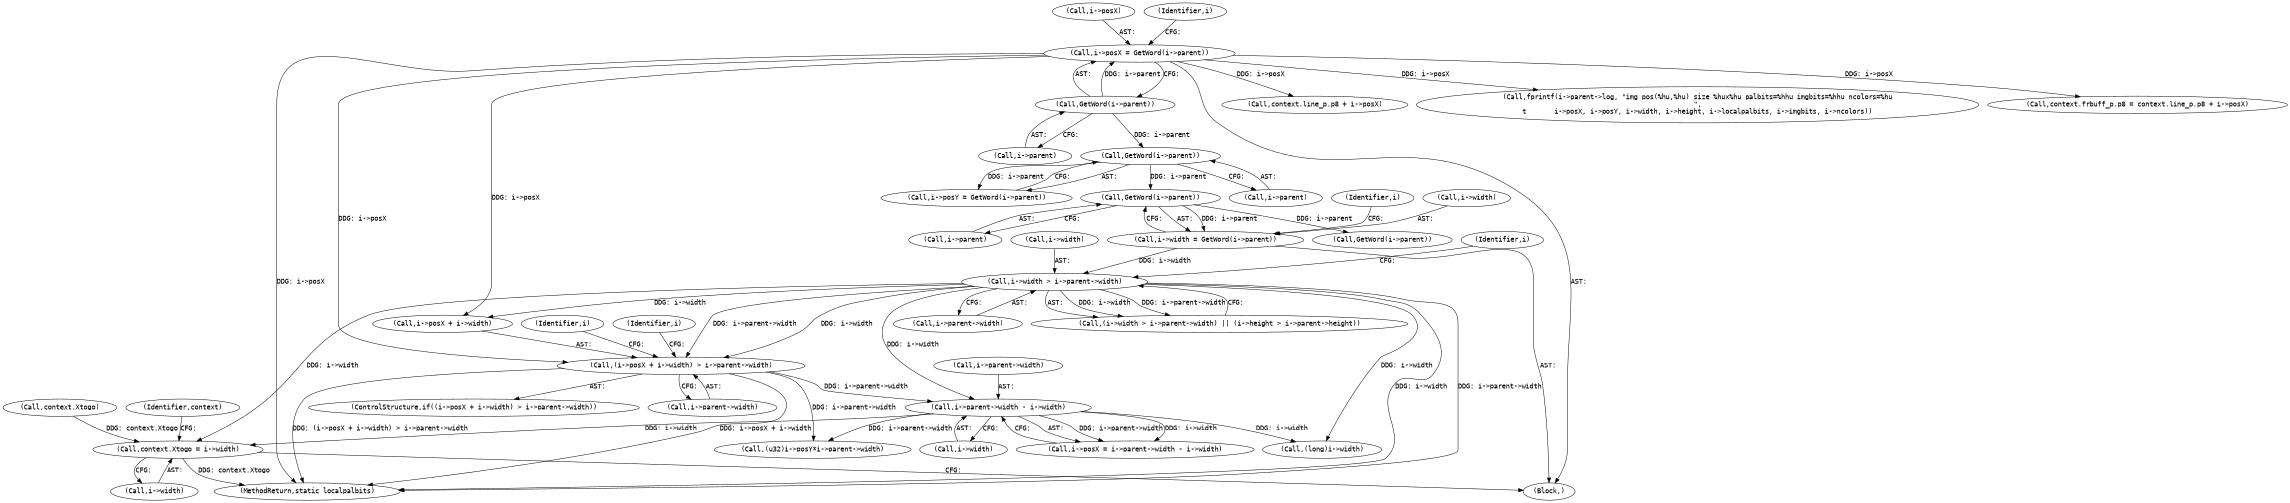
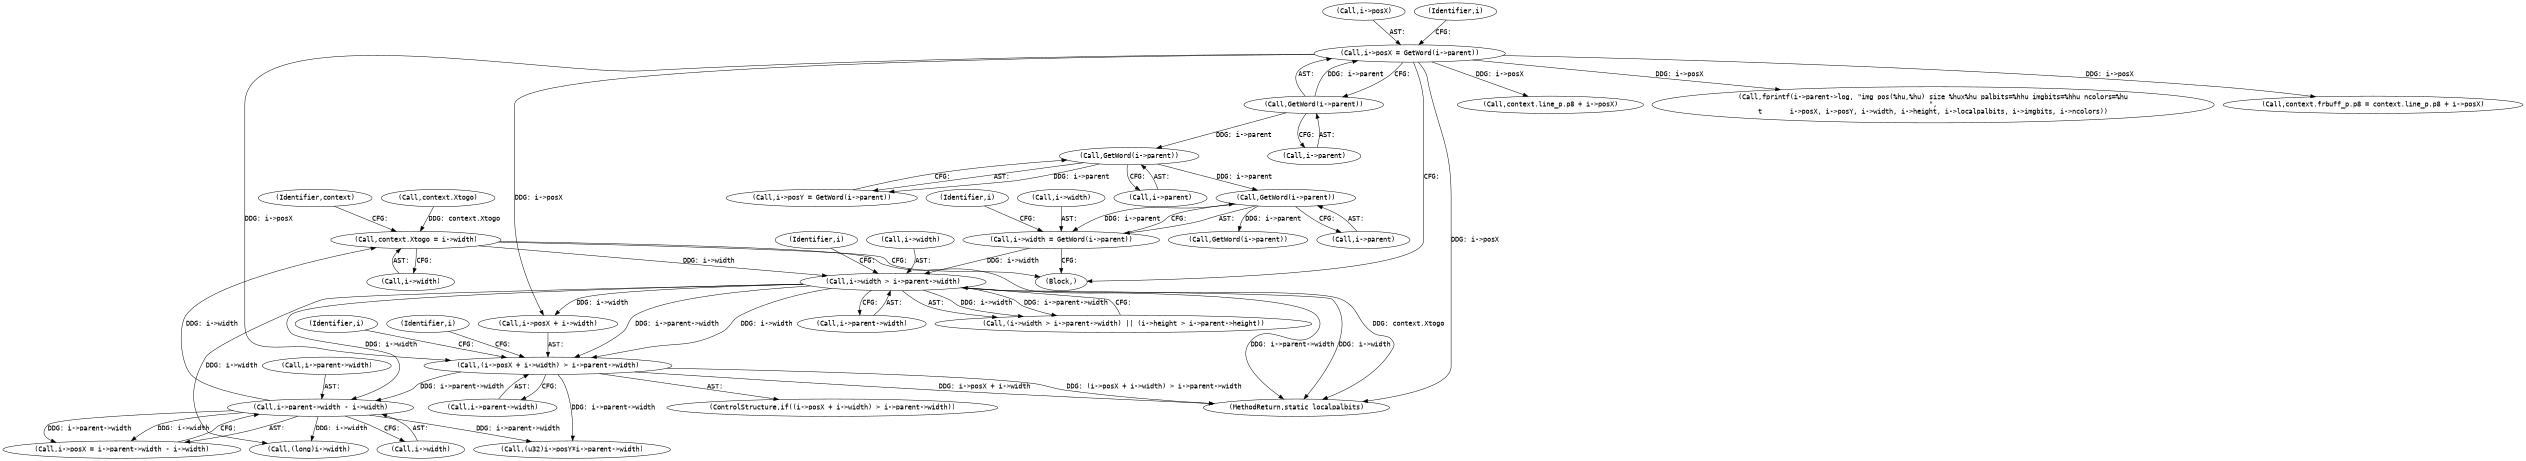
edge "(Call,i->posX = GetWord(i->parent))" -> "(Block,)": label "AST: " -> "CFG: "
edge "(Call,i->width > i->parent->width)" -> "(Call,context.Xtogo = i->width)": reversed
edge "(Call,i->width = GetWord(i->parent))" -> "(Block,)": label "AST: " -> "CFG: "
